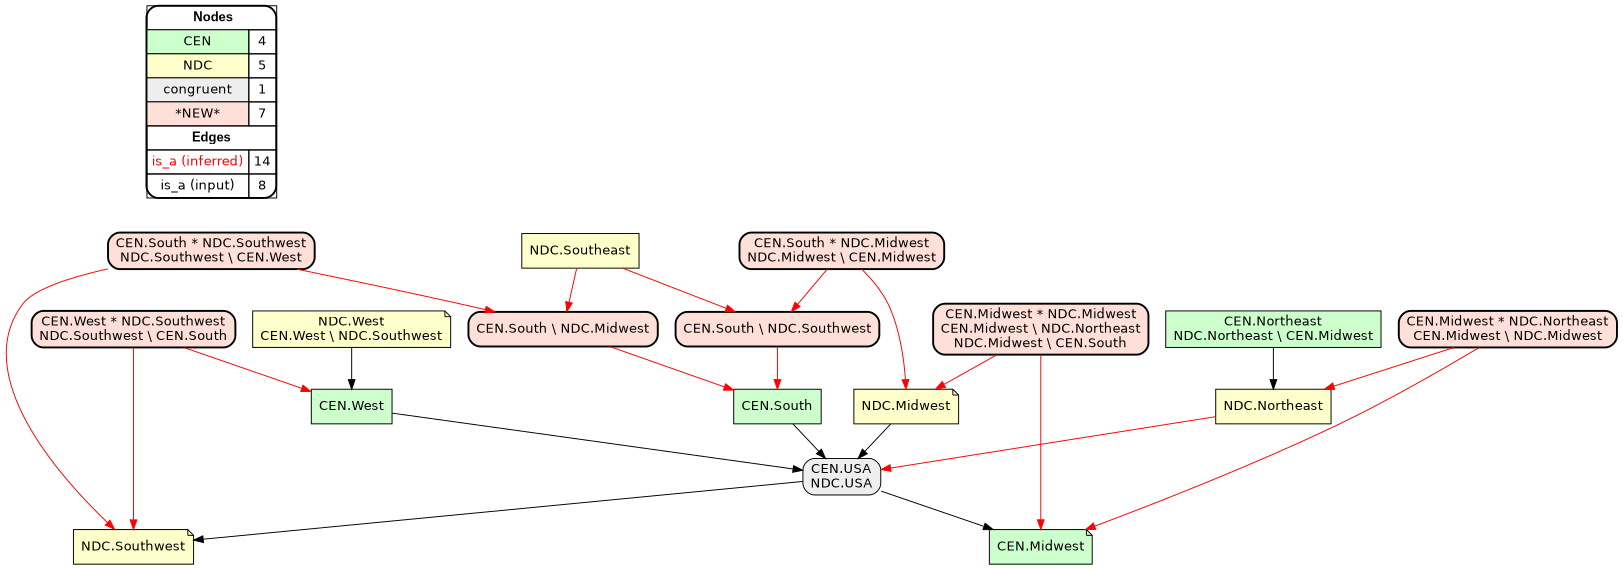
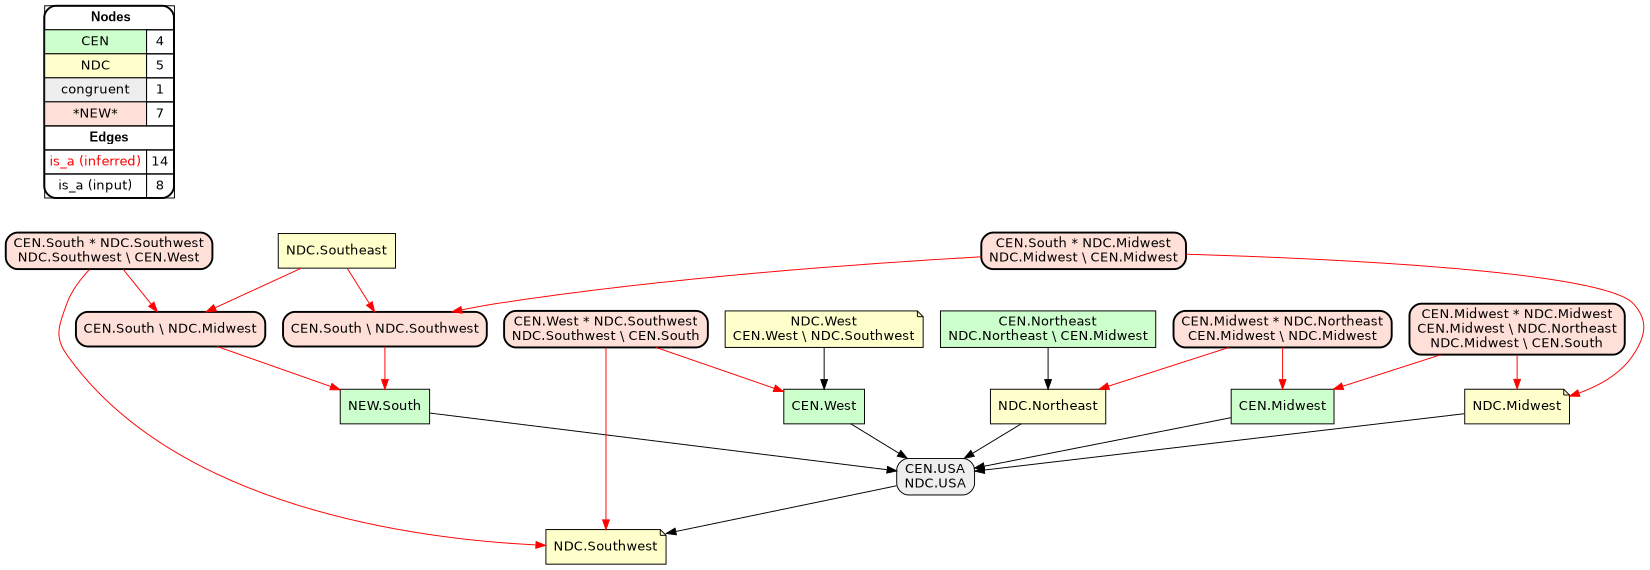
node "CEN.South": label "CEN.South" -> "NEW.South"
edge "NDC.Northeast" -> "CEN.USA NDC.USA": color #ff0000 -> #000000
edge "CEN.USA NDC.USA" -> "CEN.Midwest": reversed
node "CEN.Midwest": shape note -> box
